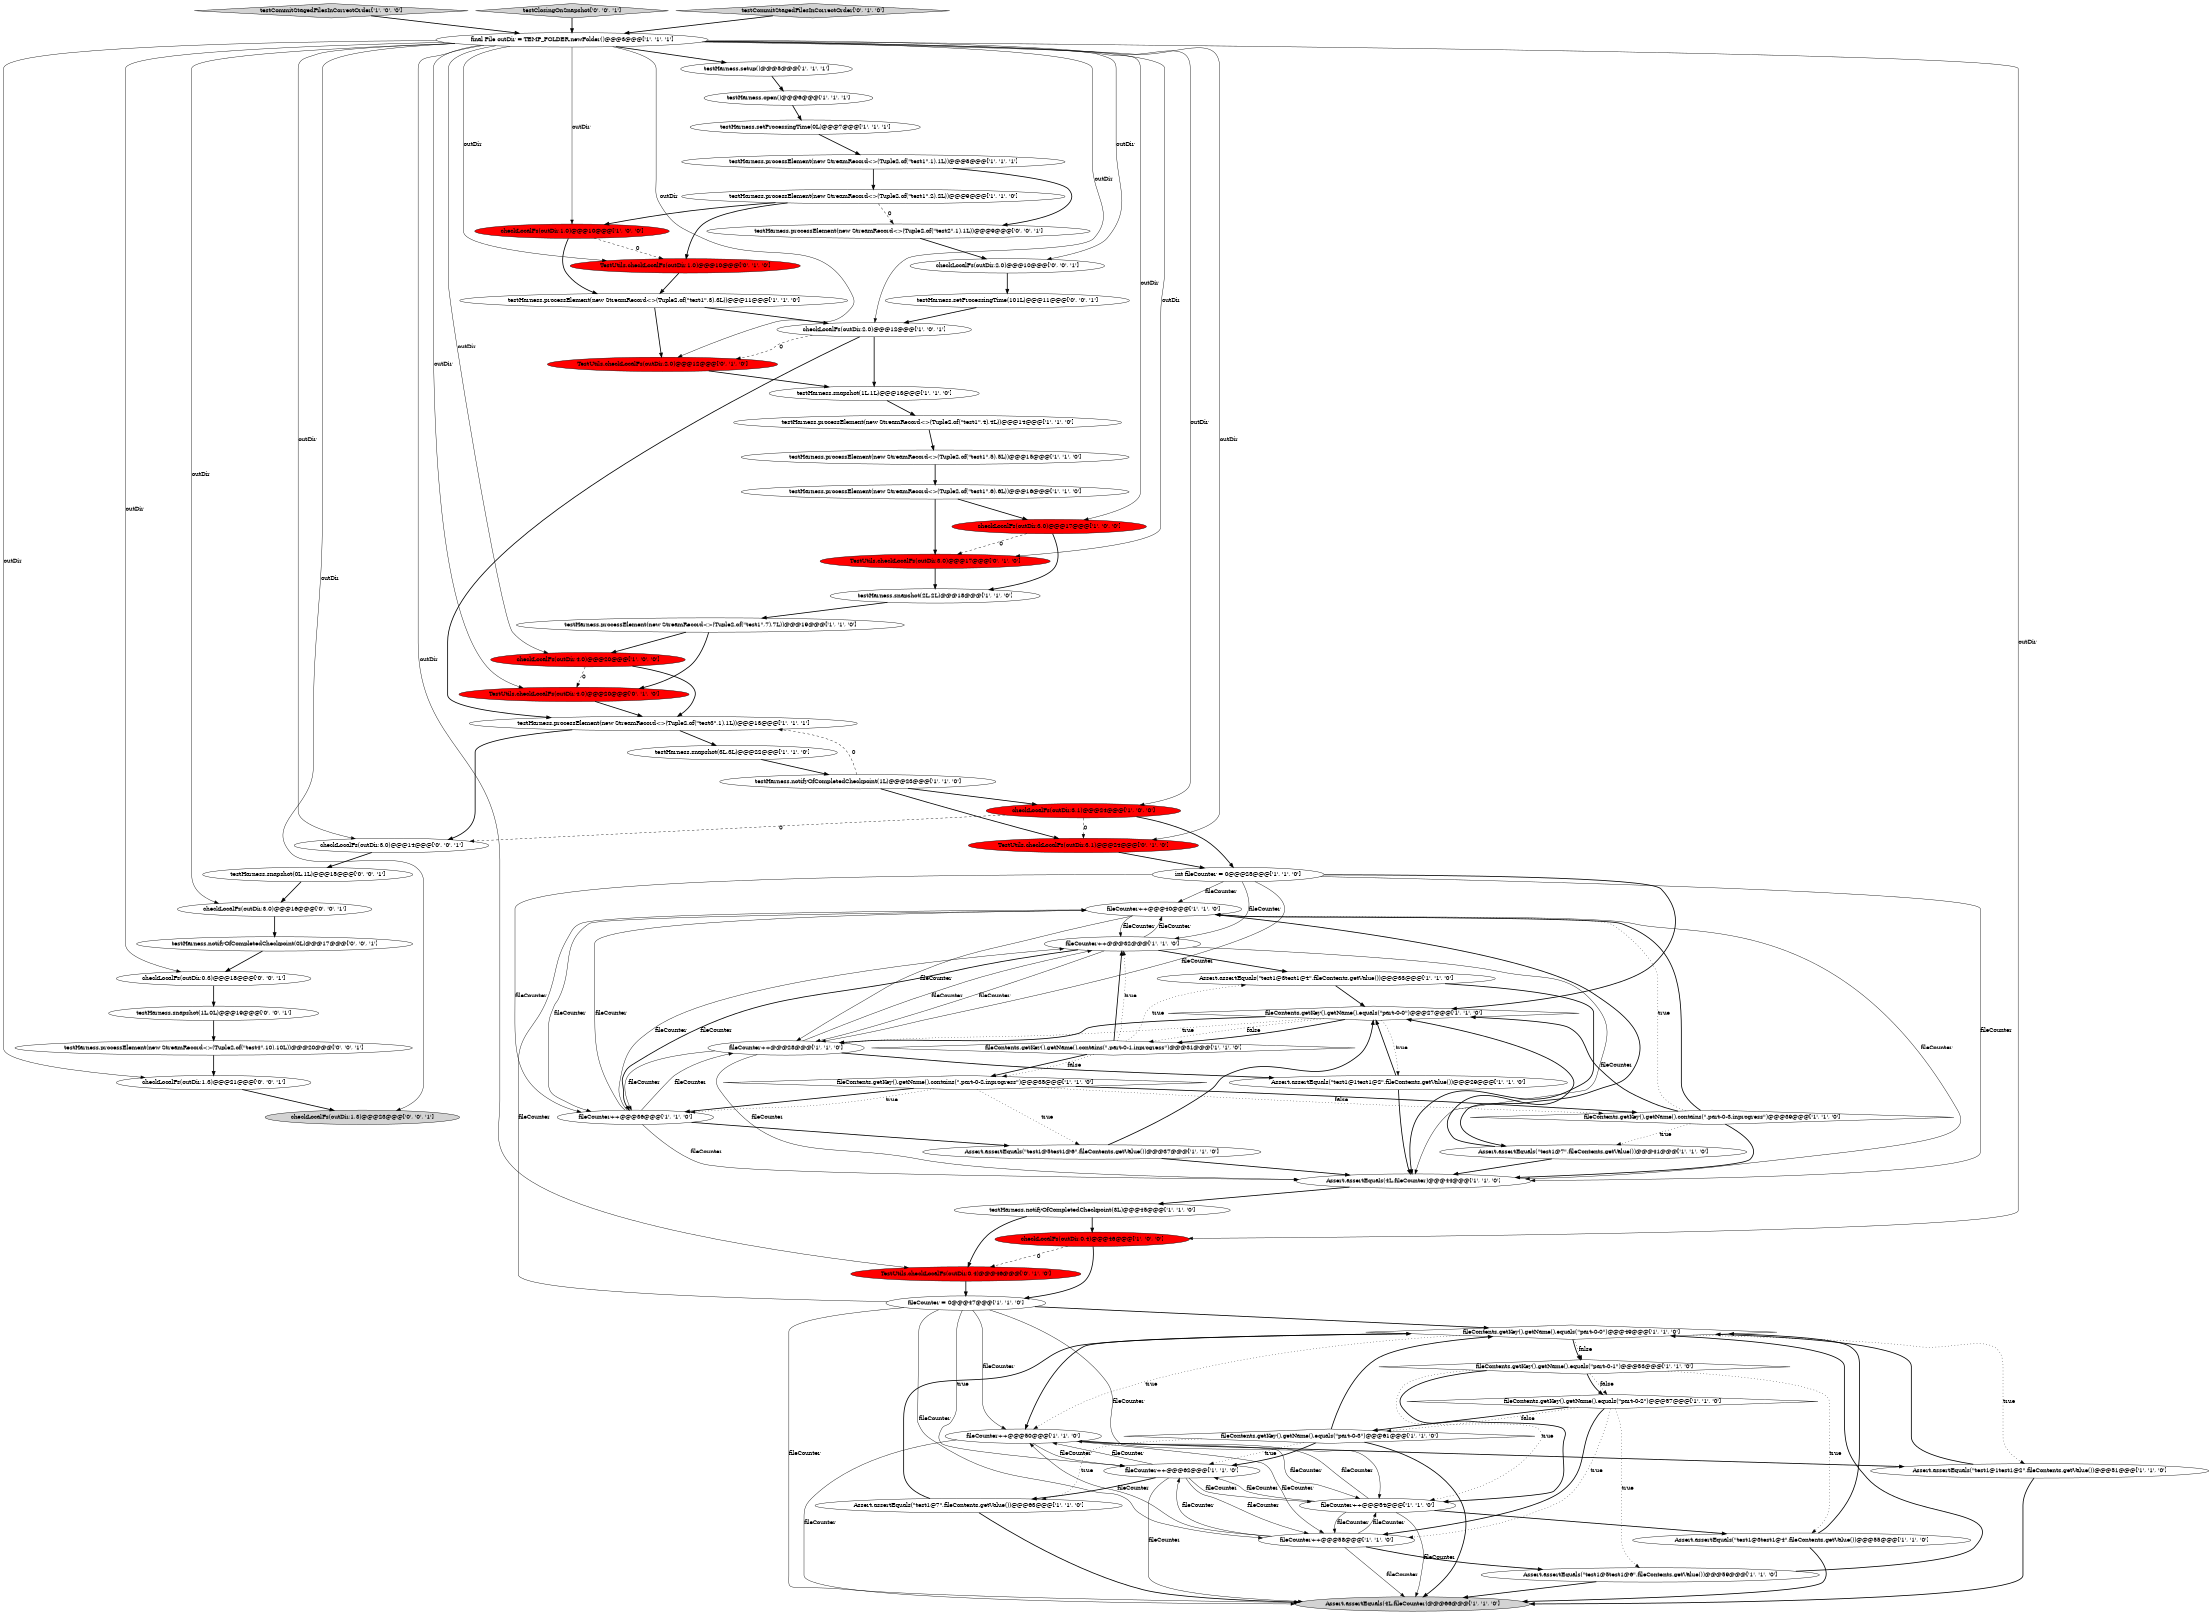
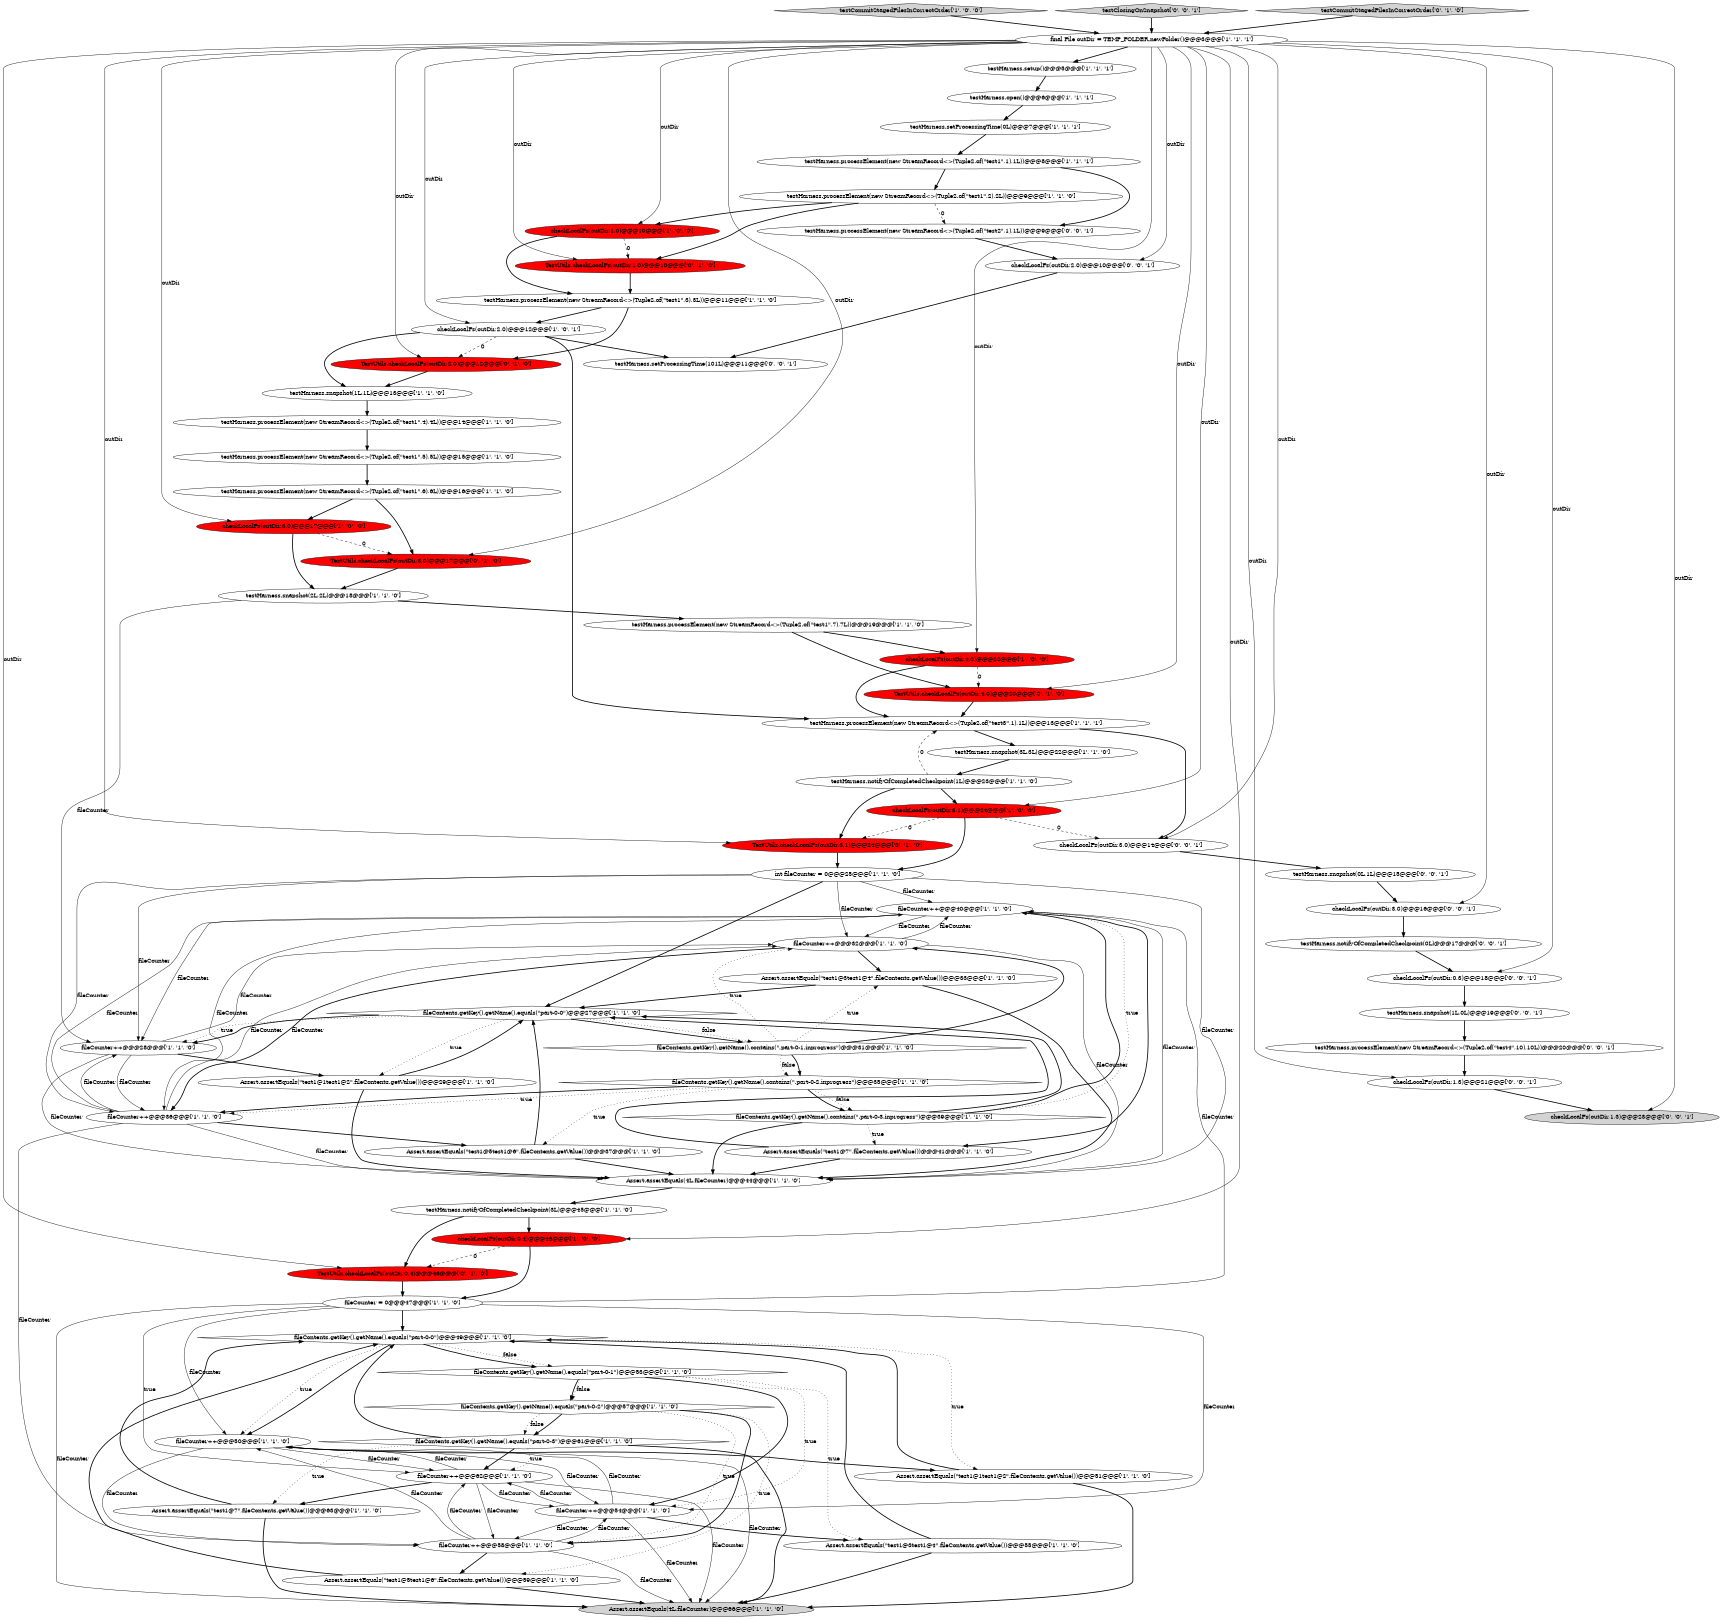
edge "testHarness.setProcessingTime(101L)@@@11@@@['0', '0', '1']" -> "checkLocalFs(outDir,2,0)@@@12@@@['1', '0', '1']": reversed
edge "fileCounter++@@@32@@@['1', '1', '0']" -> "fileCounter++@@@28@@@['1', '1', '0']": now "testHarness.snapshot(2L,2L)@@@18@@@['1', '1', '0']" -> "fileCounter++@@@28@@@['1', '1', '0']"
edge "fileCounter = 0@@@47@@@['1', '1', '0']" -> "fileCounter++@@@58@@@['1', '1', '0']": now "fileCounter++@@@36@@@['1', '1', '0']" -> "fileCounter++@@@58@@@['1', '1', '0']"
